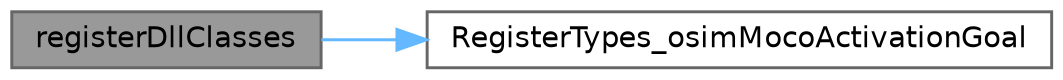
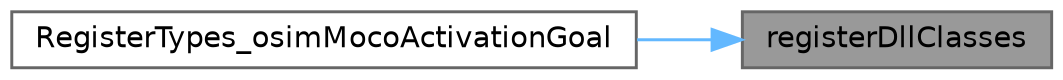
edge "registerDllClasses" -> "RegisterTypes_osimMocoActivationGoal": reversed
